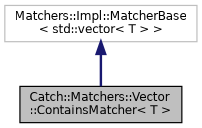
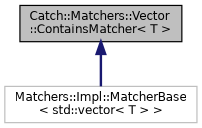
edge "Catch::Matchers::Vector ::ContainsMatcher< T >" -> "Matchers::Impl::MatcherBase < std::vector< T > >": reversed
